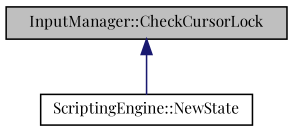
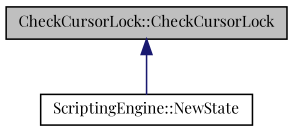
node "InputManager::CheckCursorLock": label "InputManager::CheckCursorLock" -> "CheckCursorLock::CheckCursorLock"
